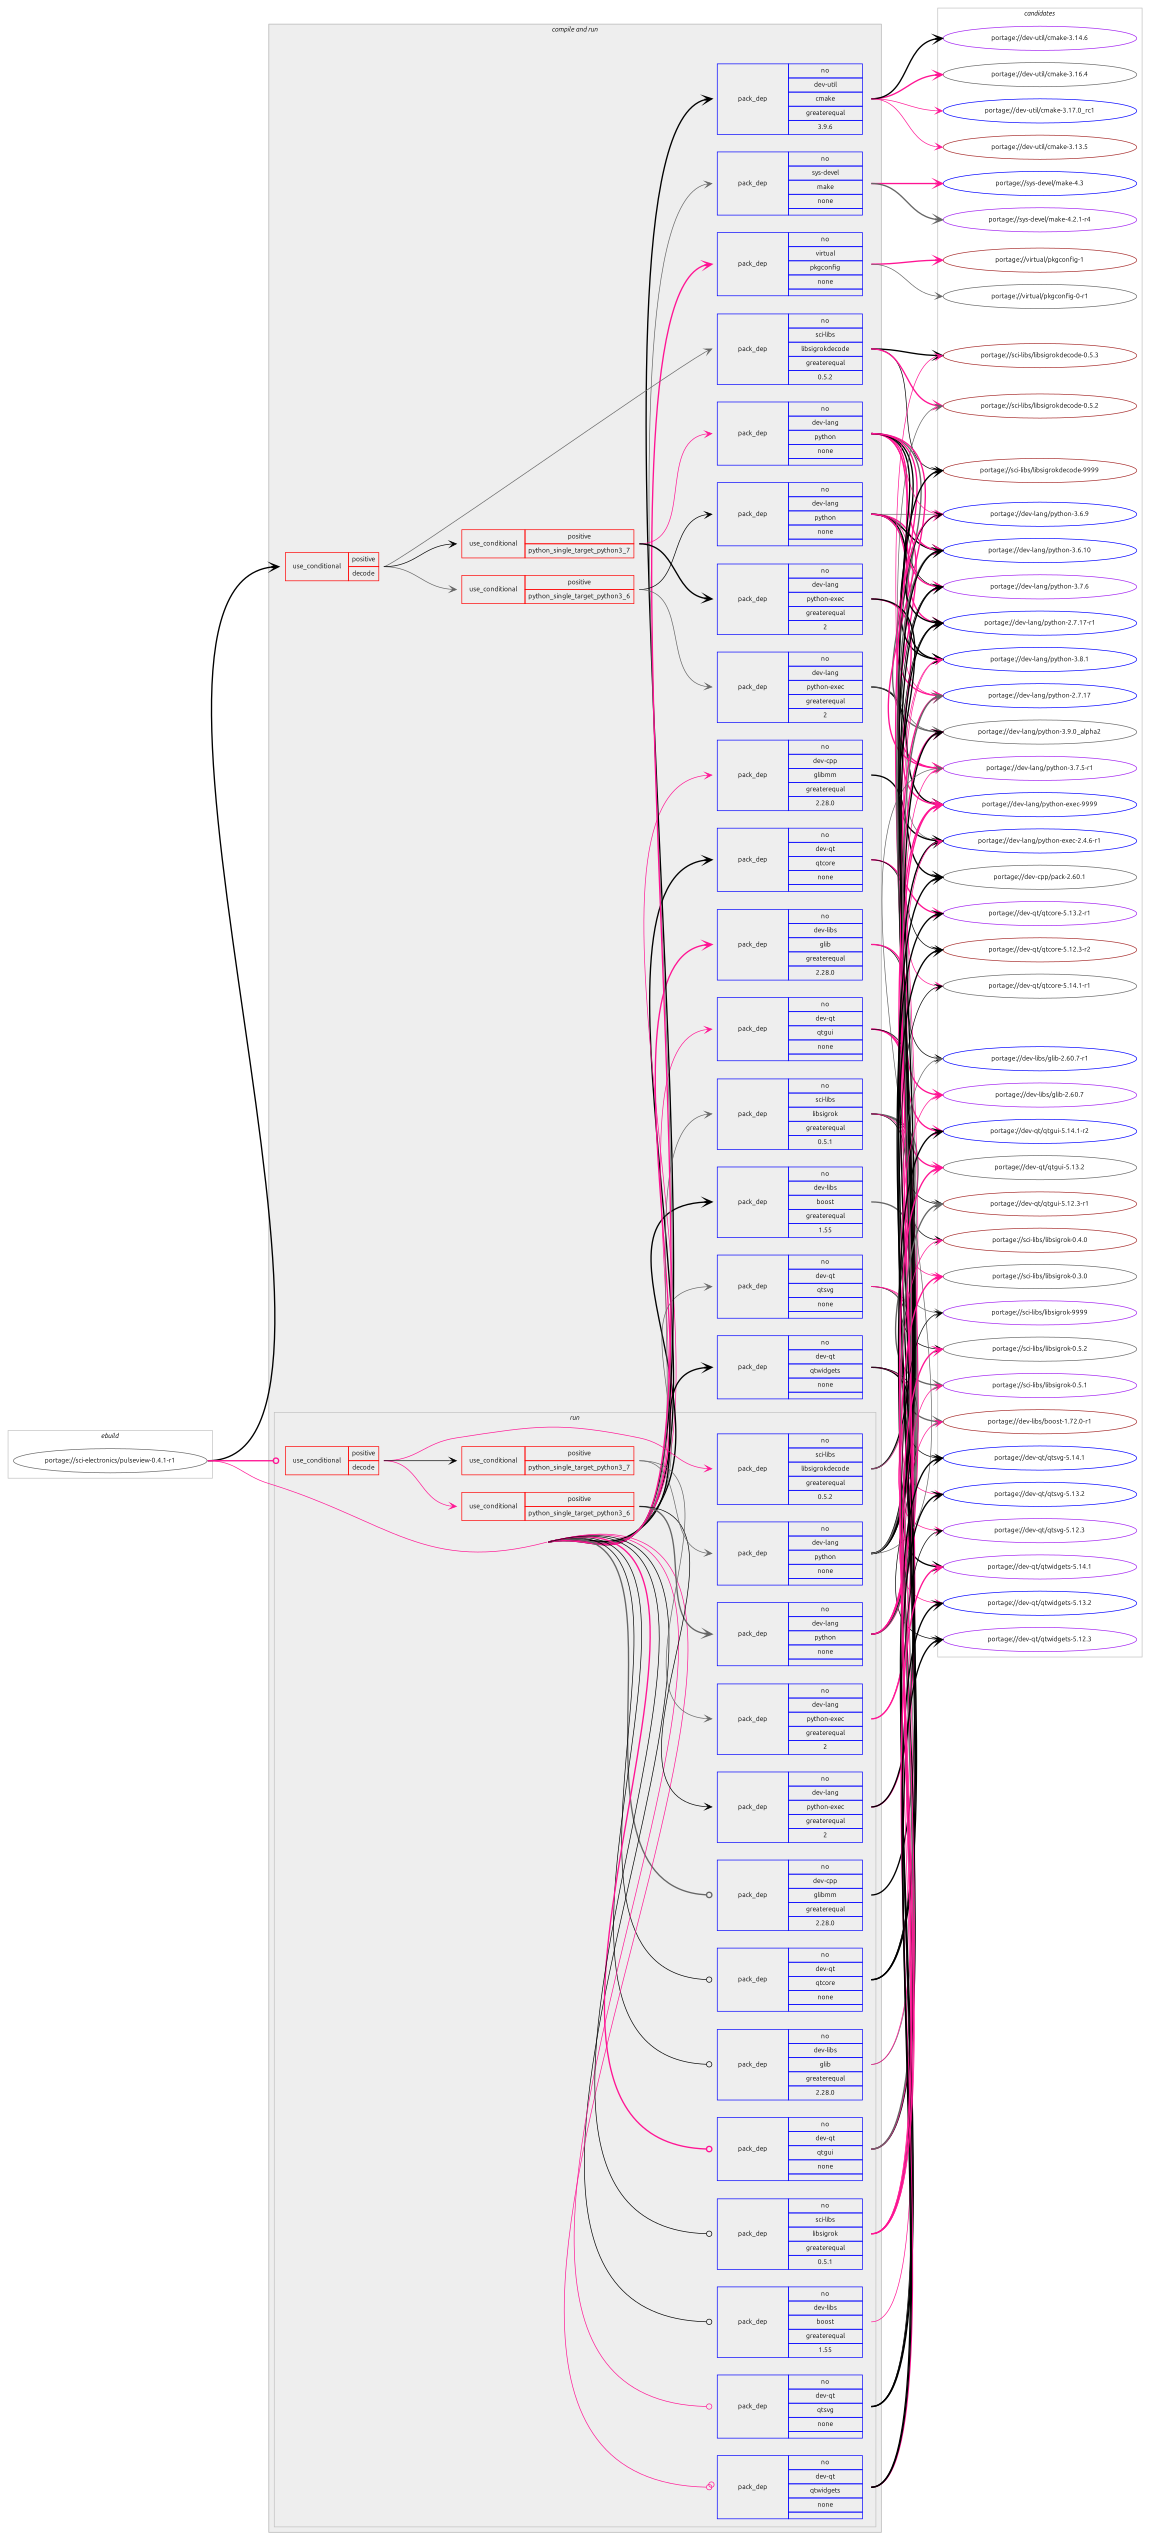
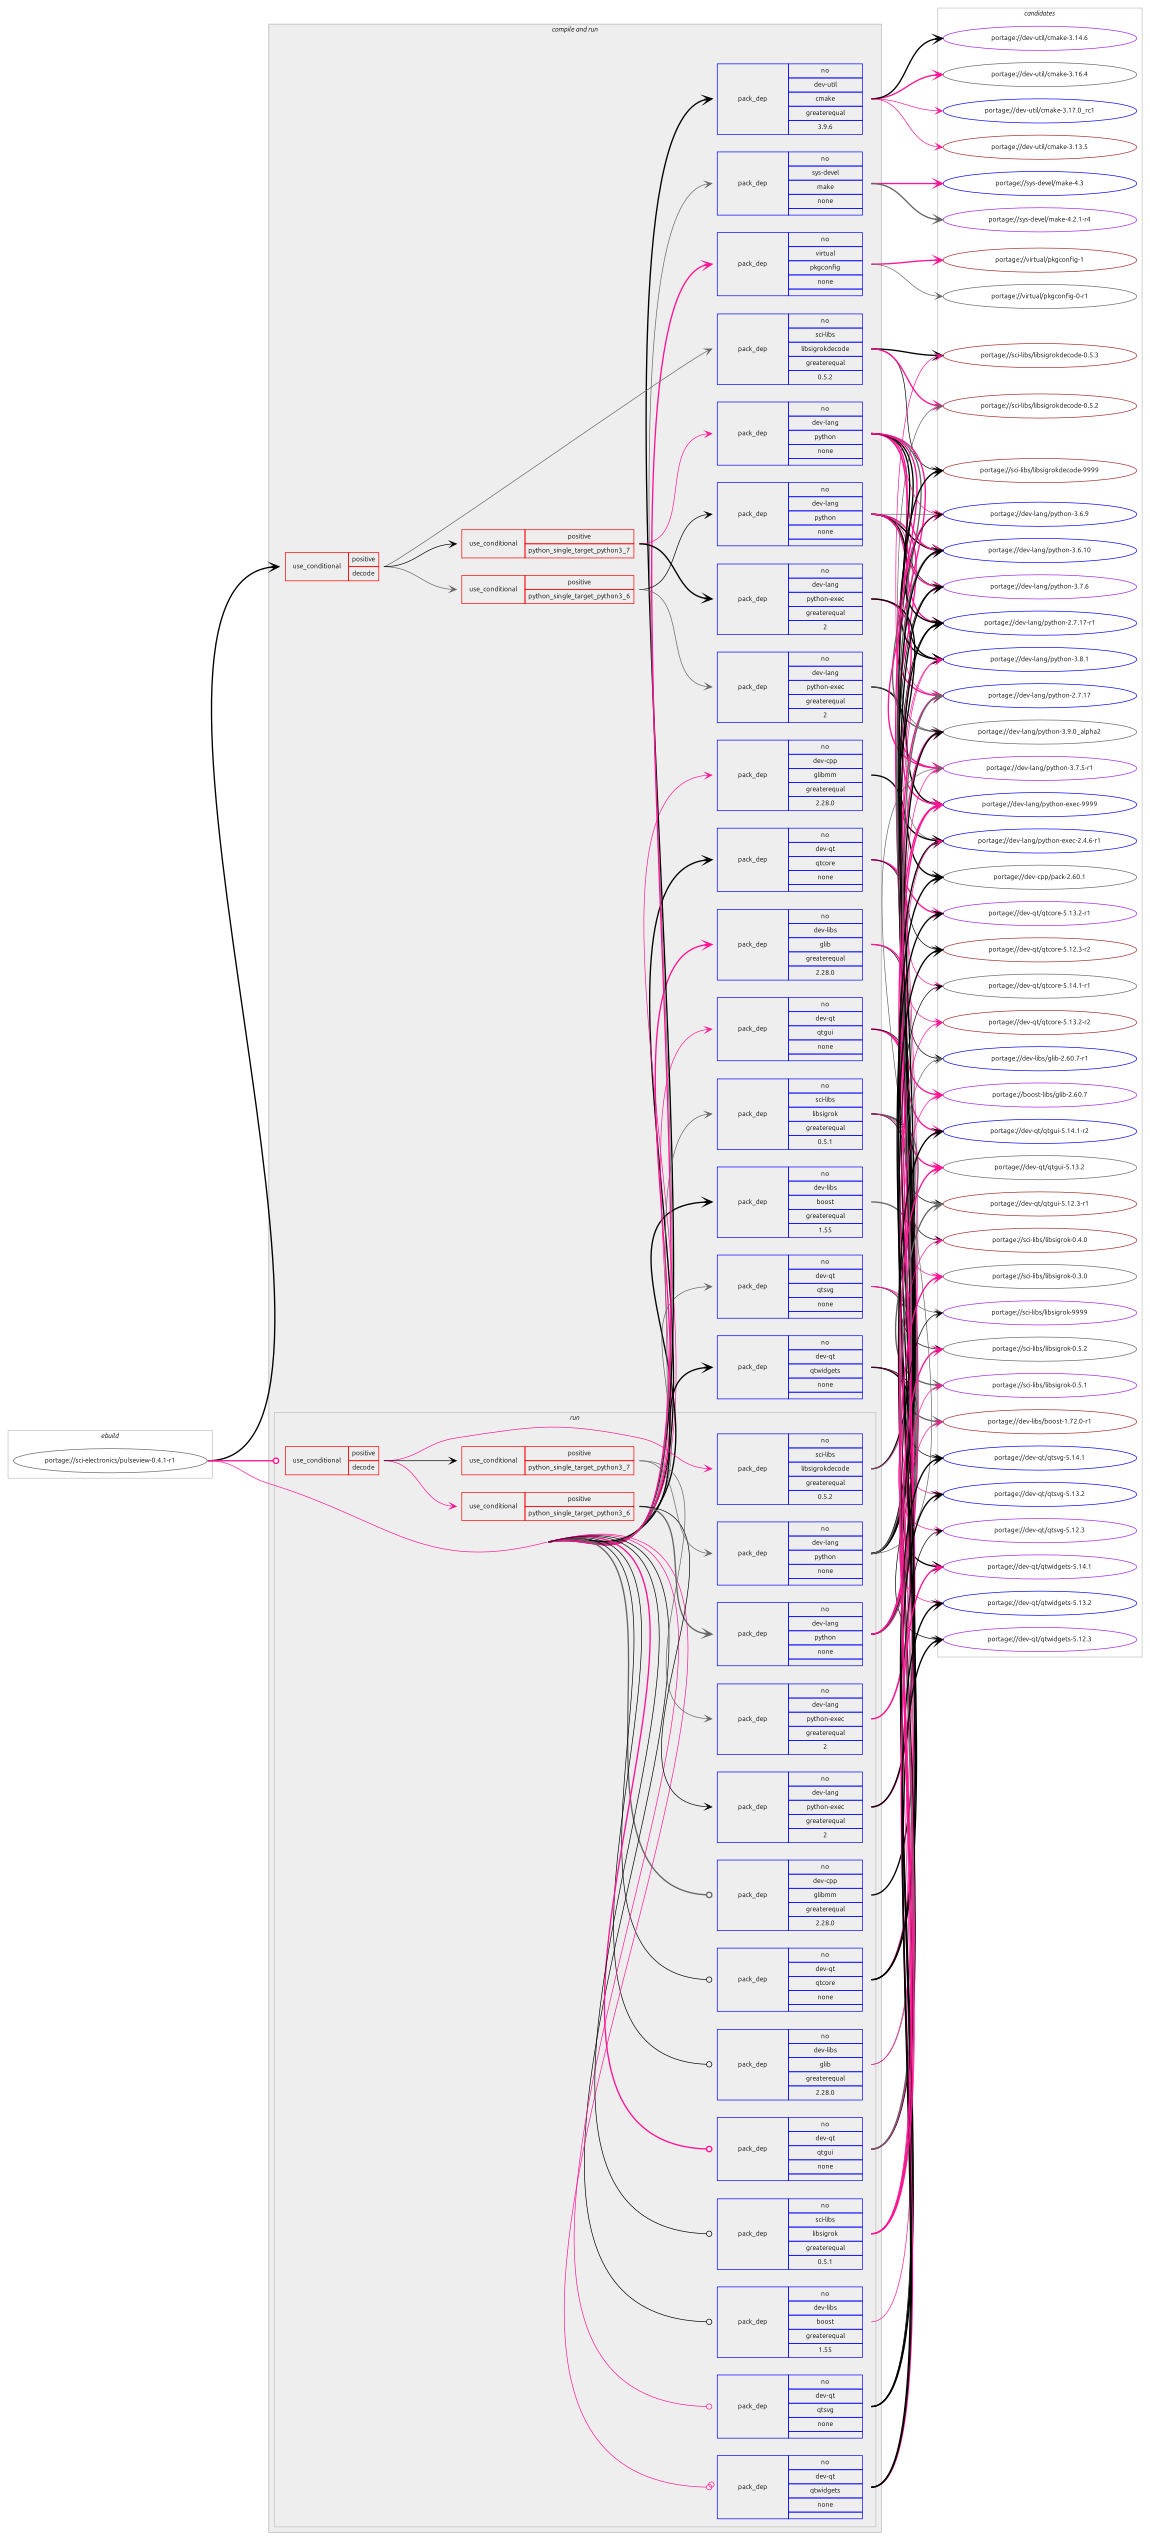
node "portage://dev-qt/qtcore-5.13.2-r2": added
node "portage://dev-libs/glib-2.60.7": label "portage://dev-libs/glib-2.60.7" -> "portage://boost-libs/glib-2.60.7"
